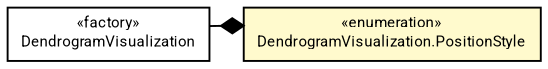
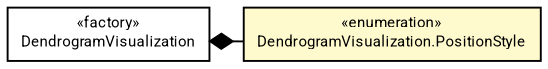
edge "DendrogramVisualization" -> "DendrogramVisualization.PositionStyle": reversed
